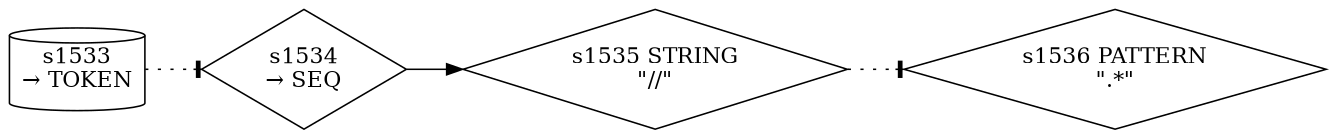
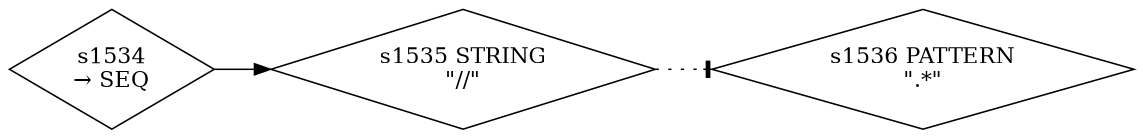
node "s1533 → TOKEN": removed
